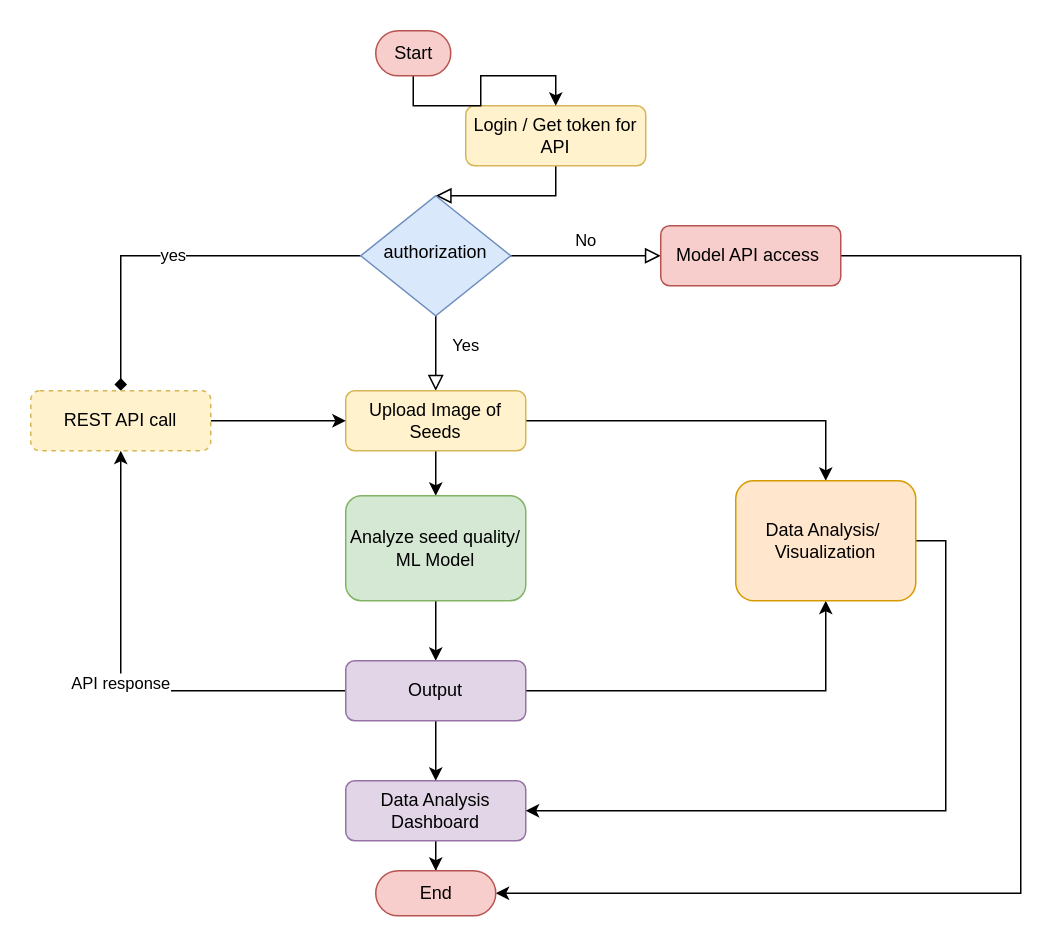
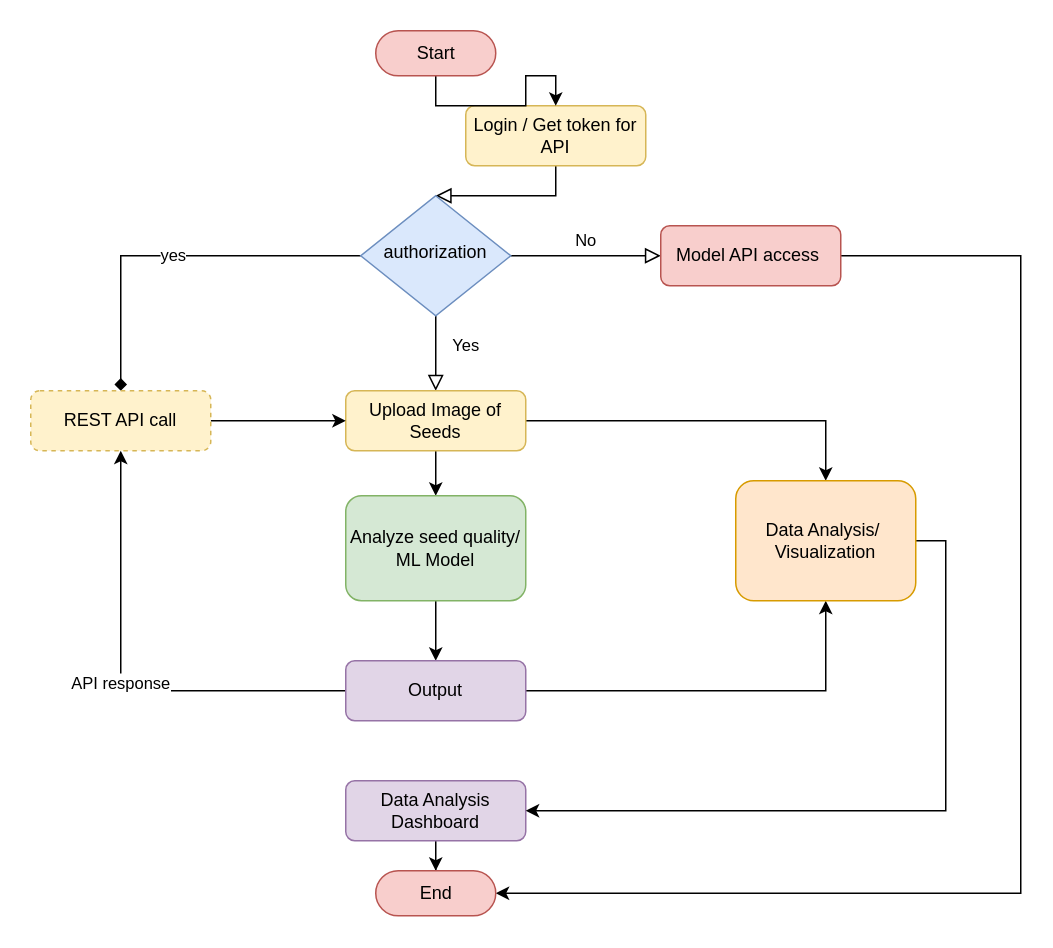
node "Start": size 75x45 -> 120x45
edge "Output" -> "Data Analysis Dashboard": removed
